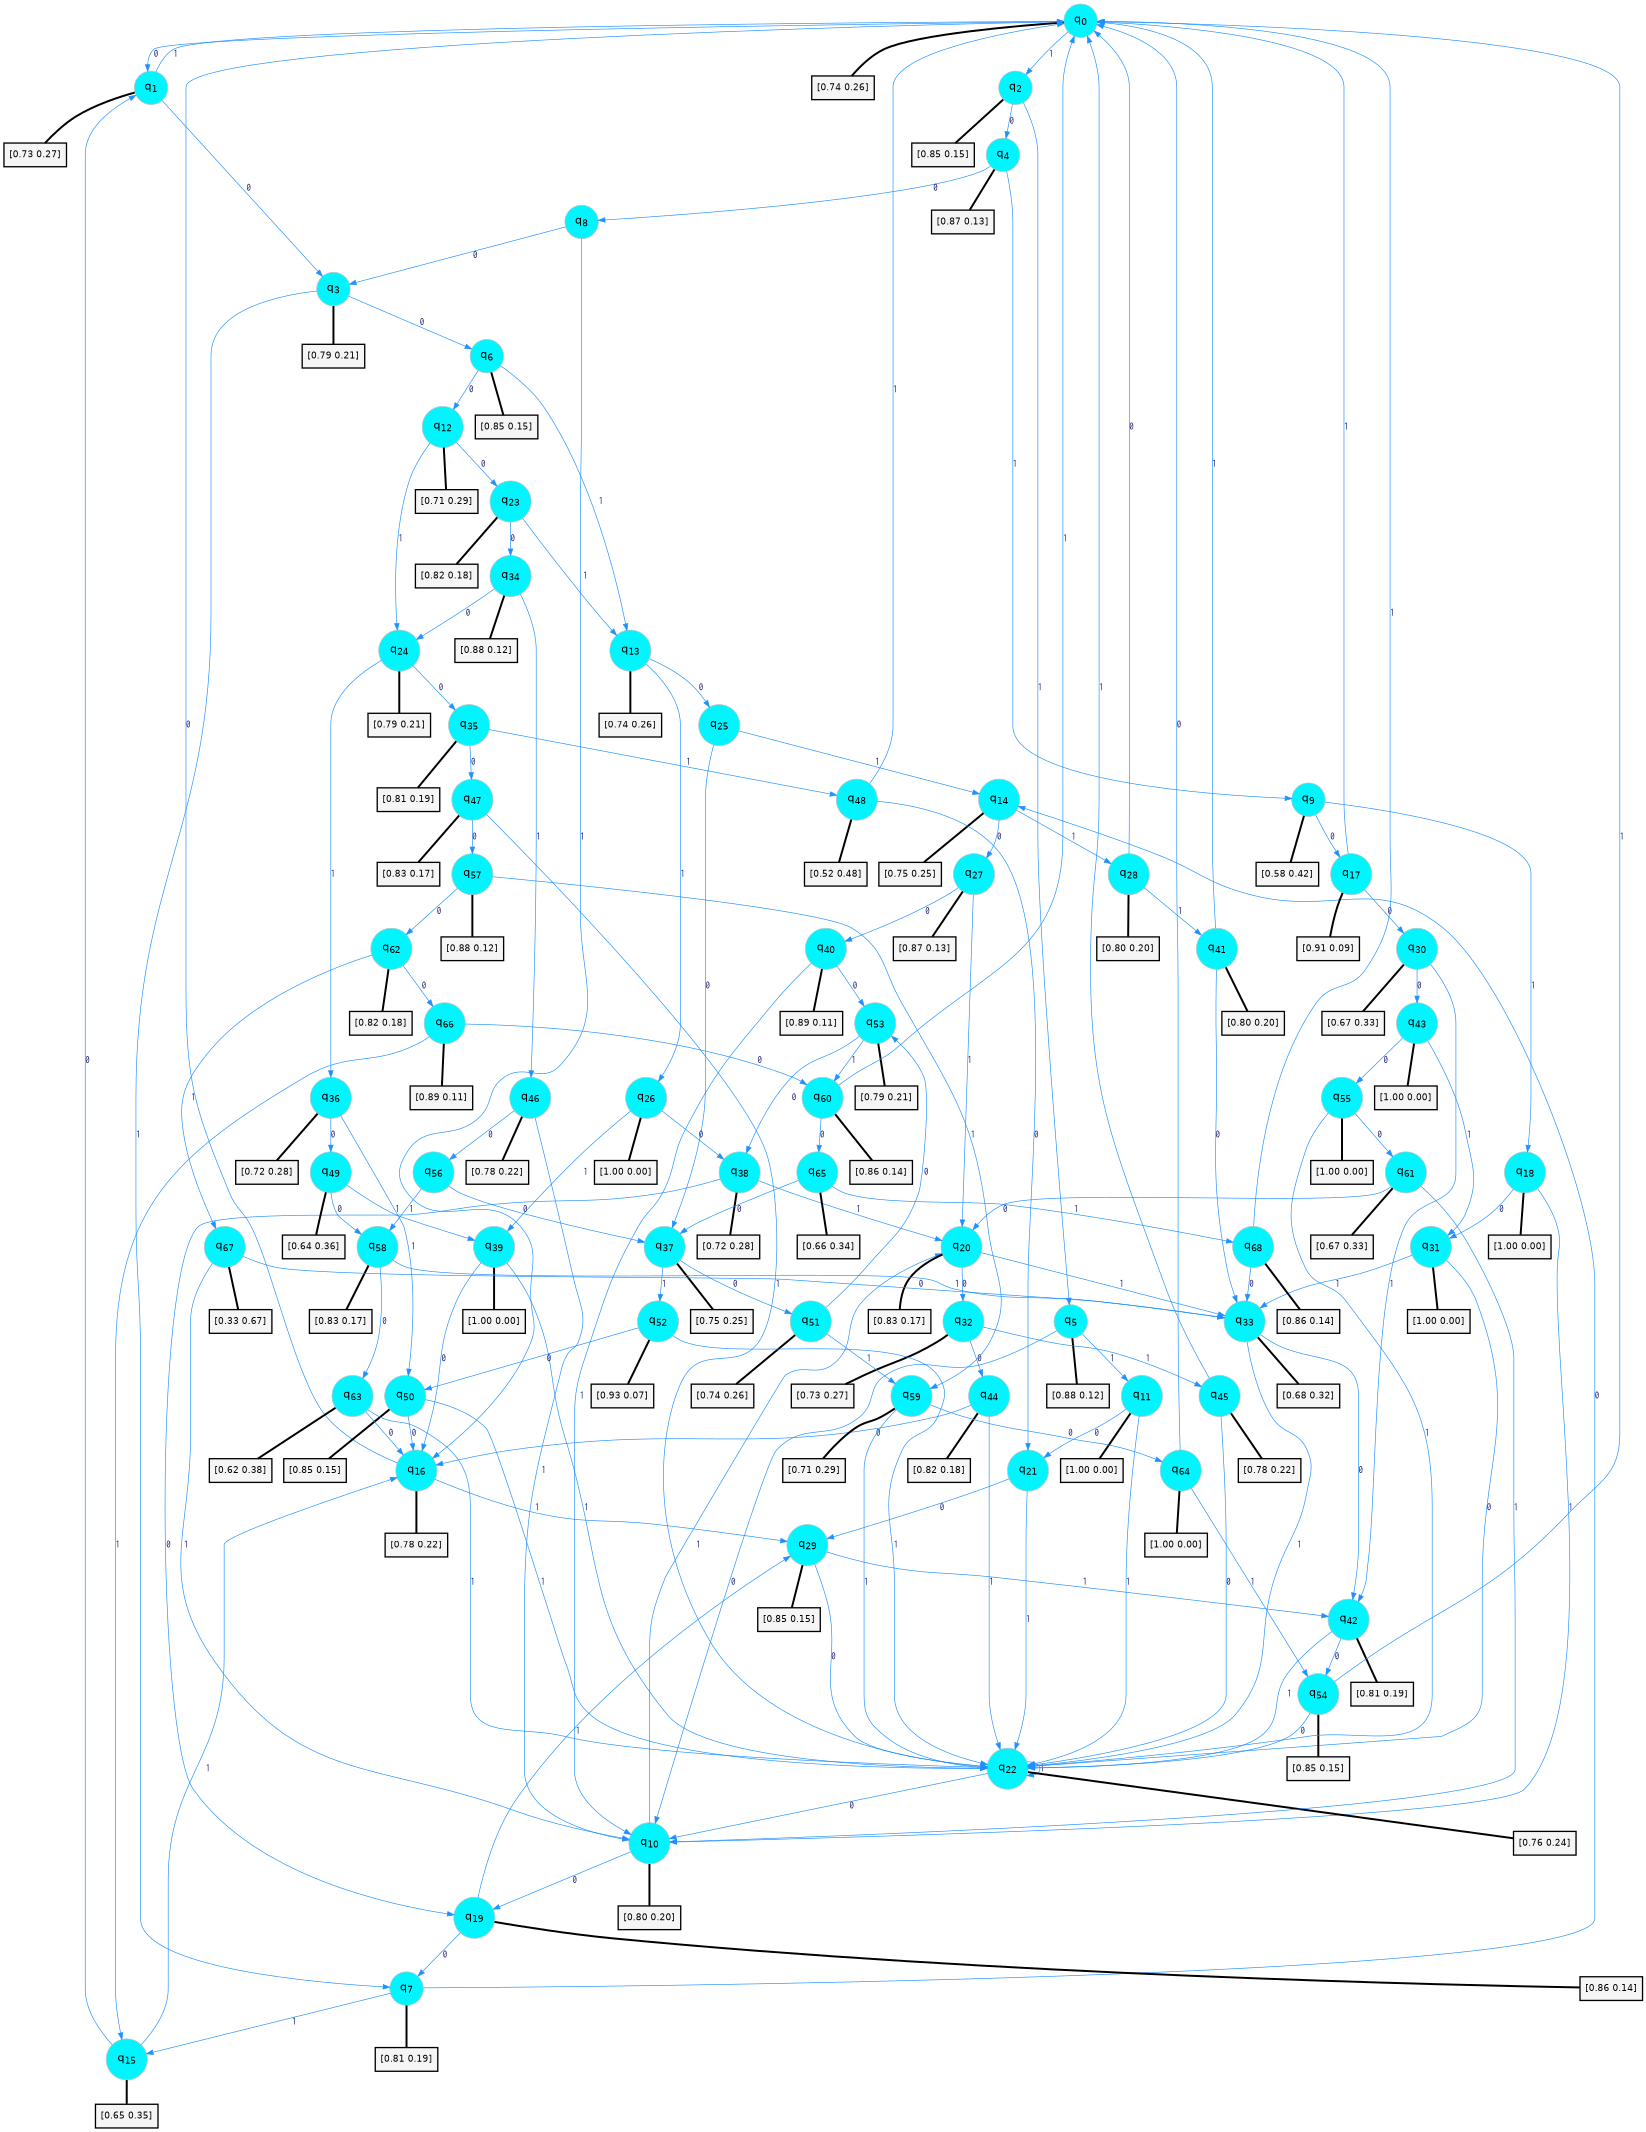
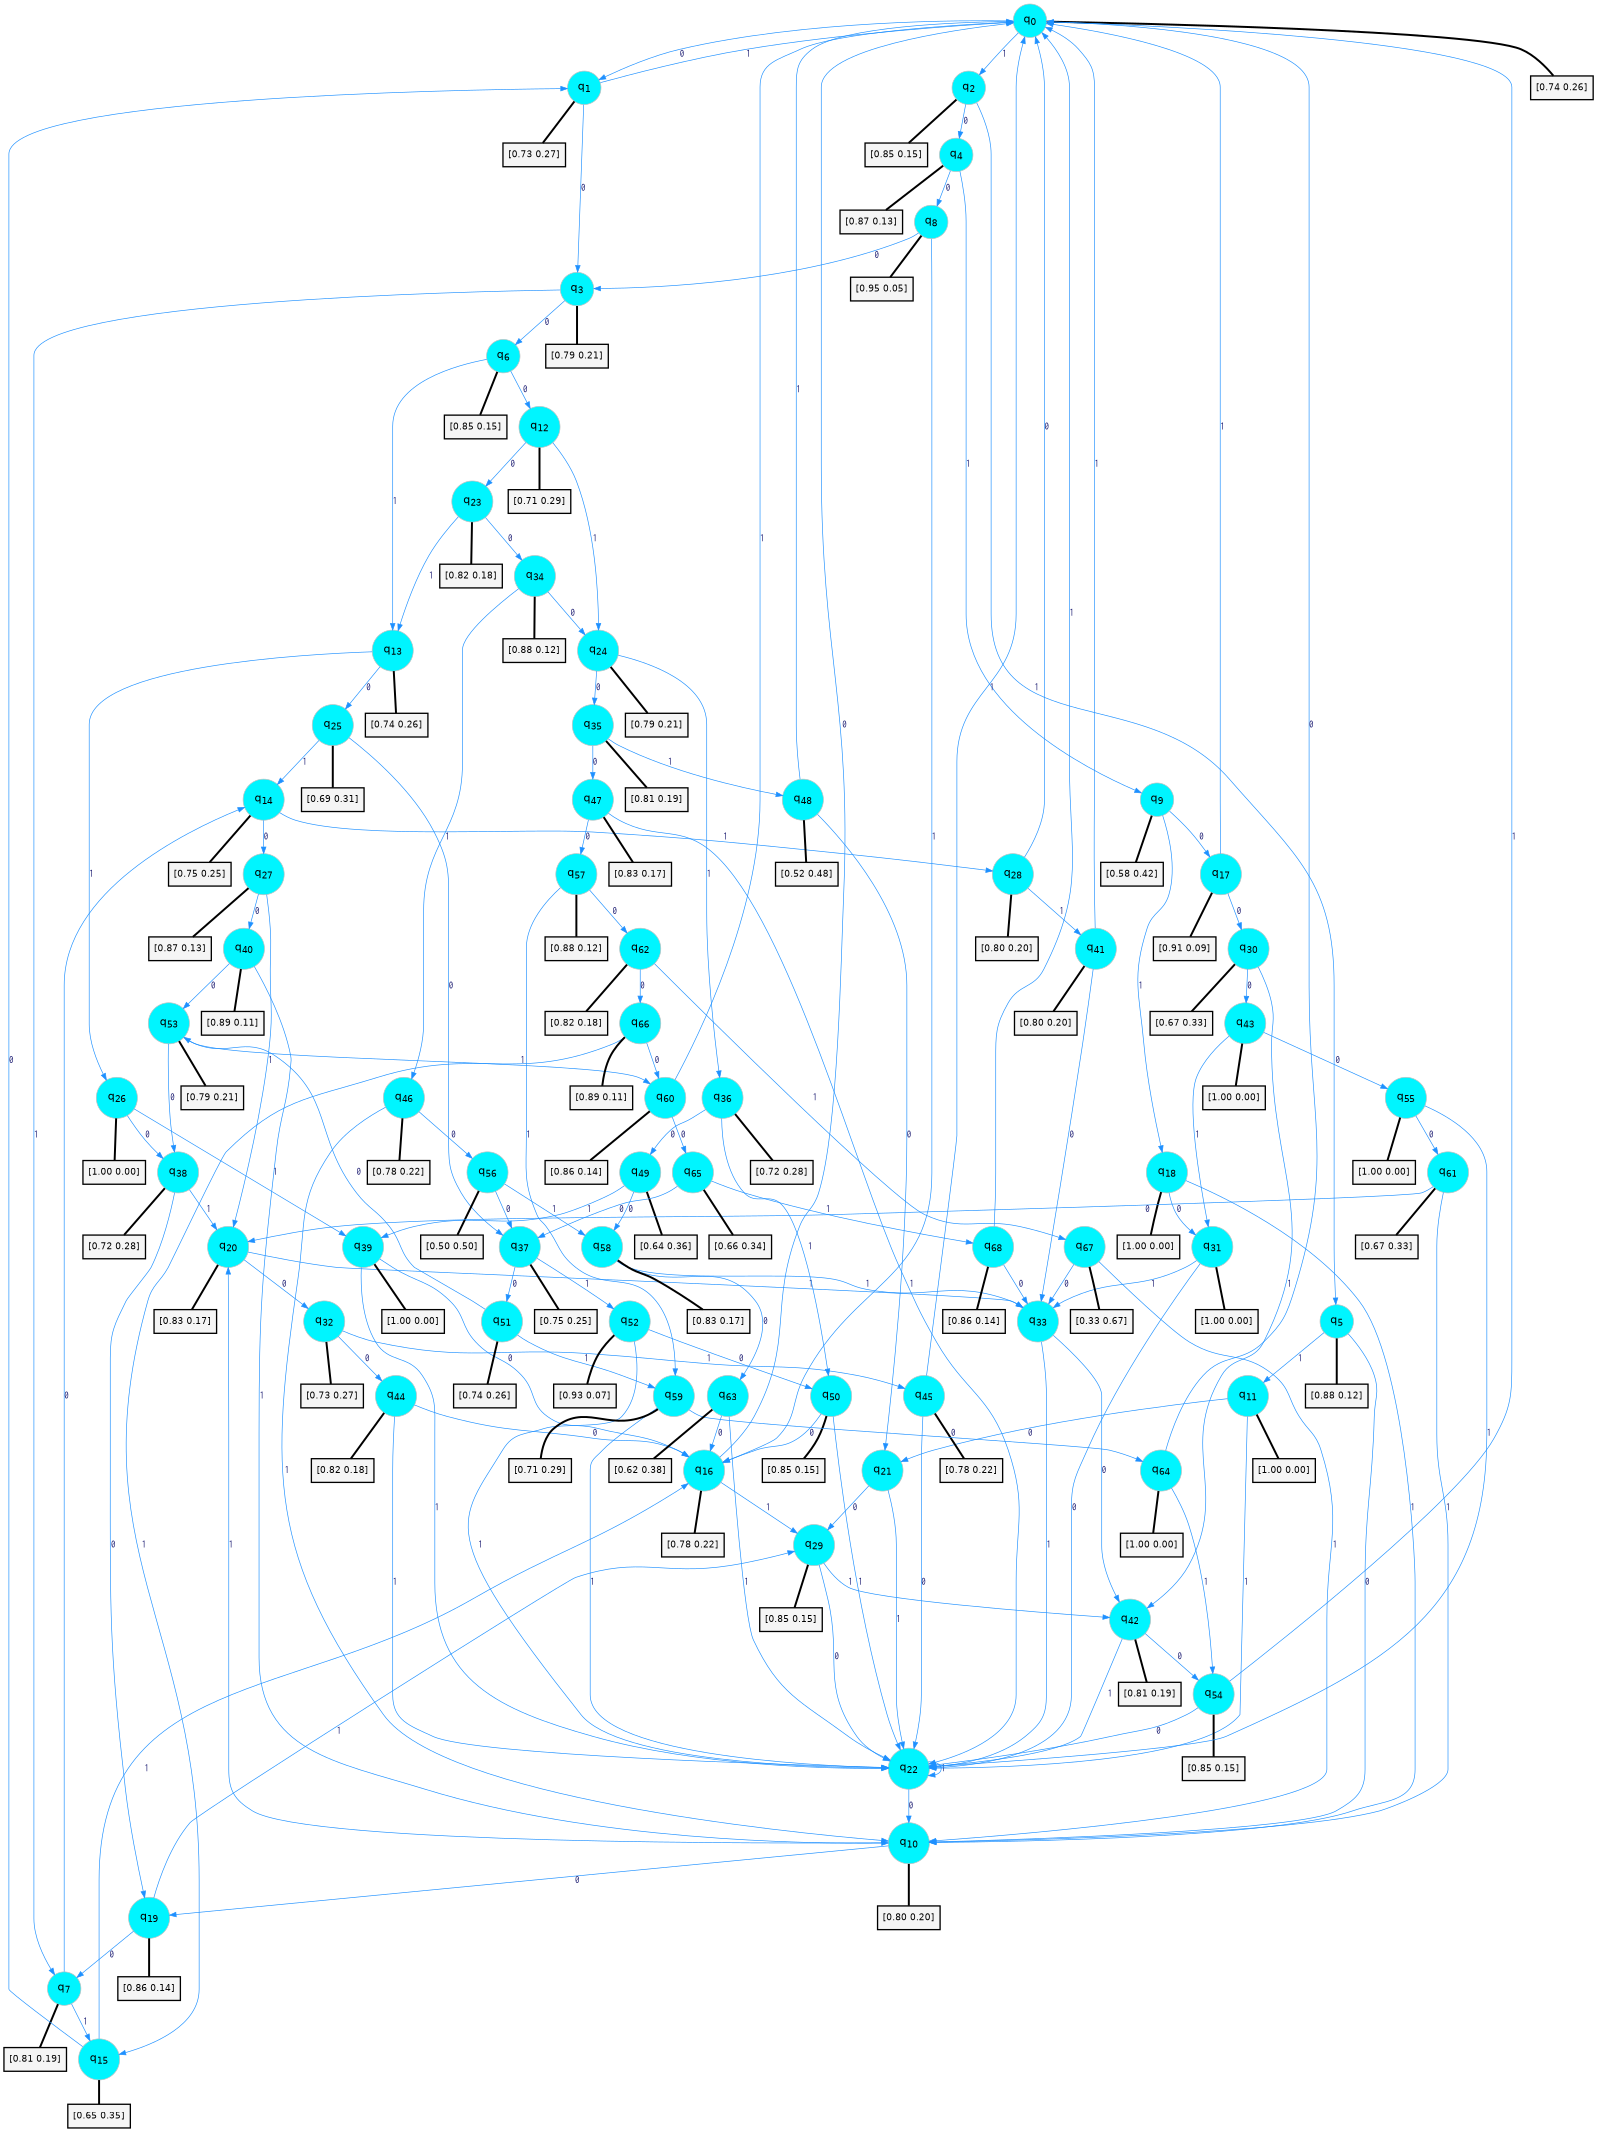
node "[0.95 0.05]": added
node "[0.69 0.31]": added
node "[0.50 0.50]": added
node "[0.68 0.32]": removed
node "[0.76 0.24]": removed
